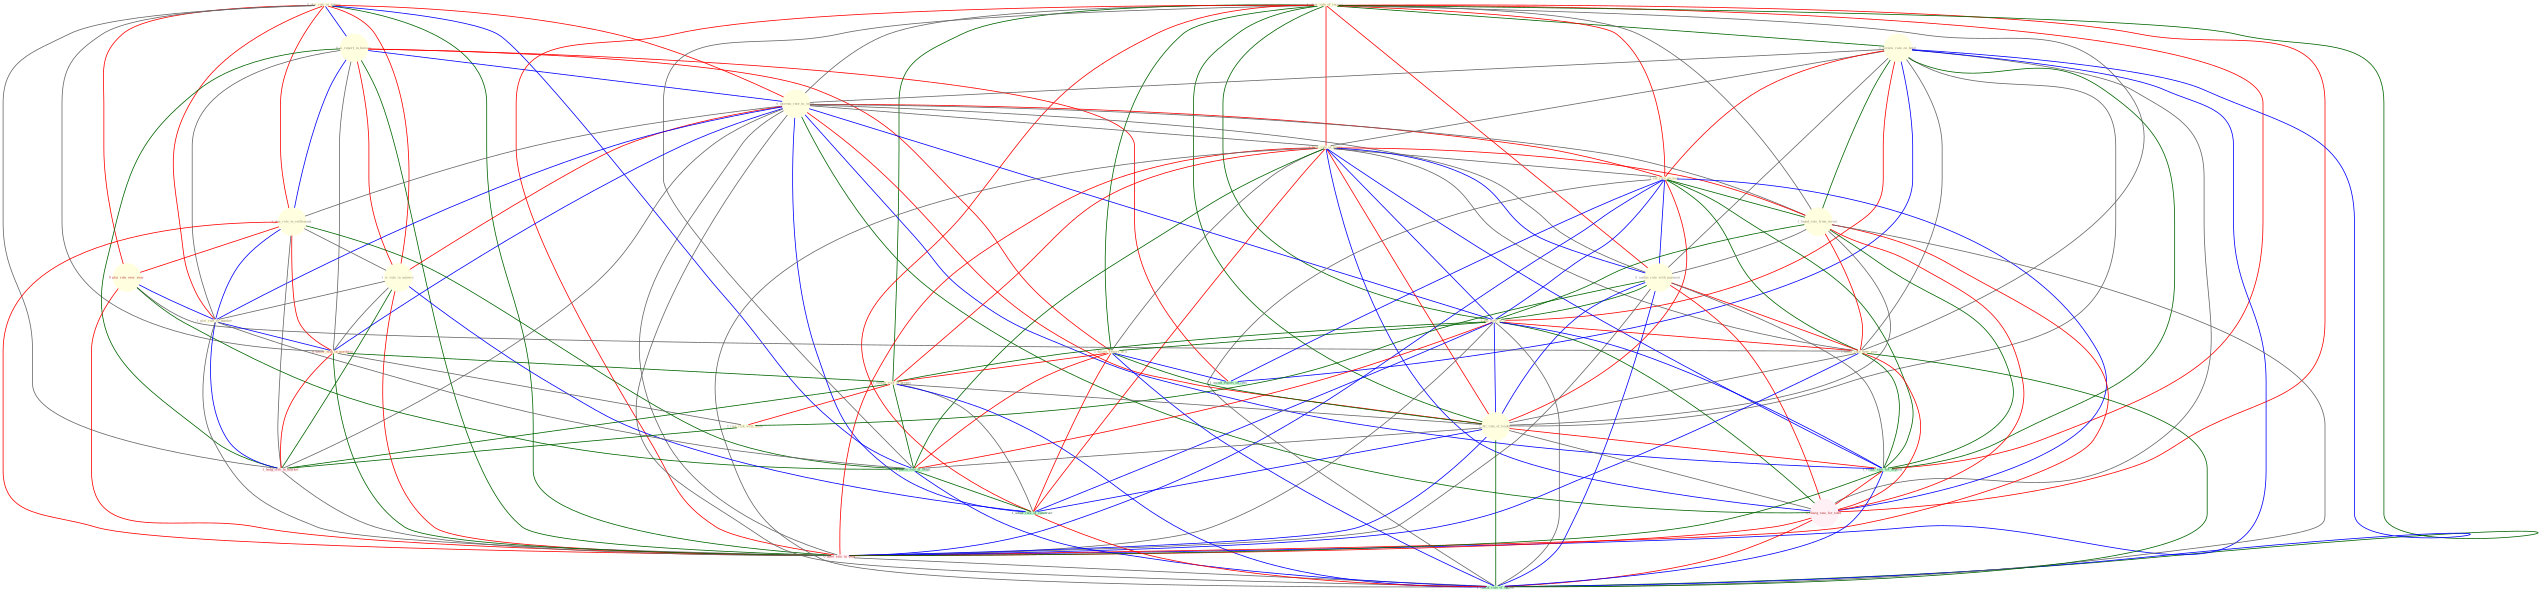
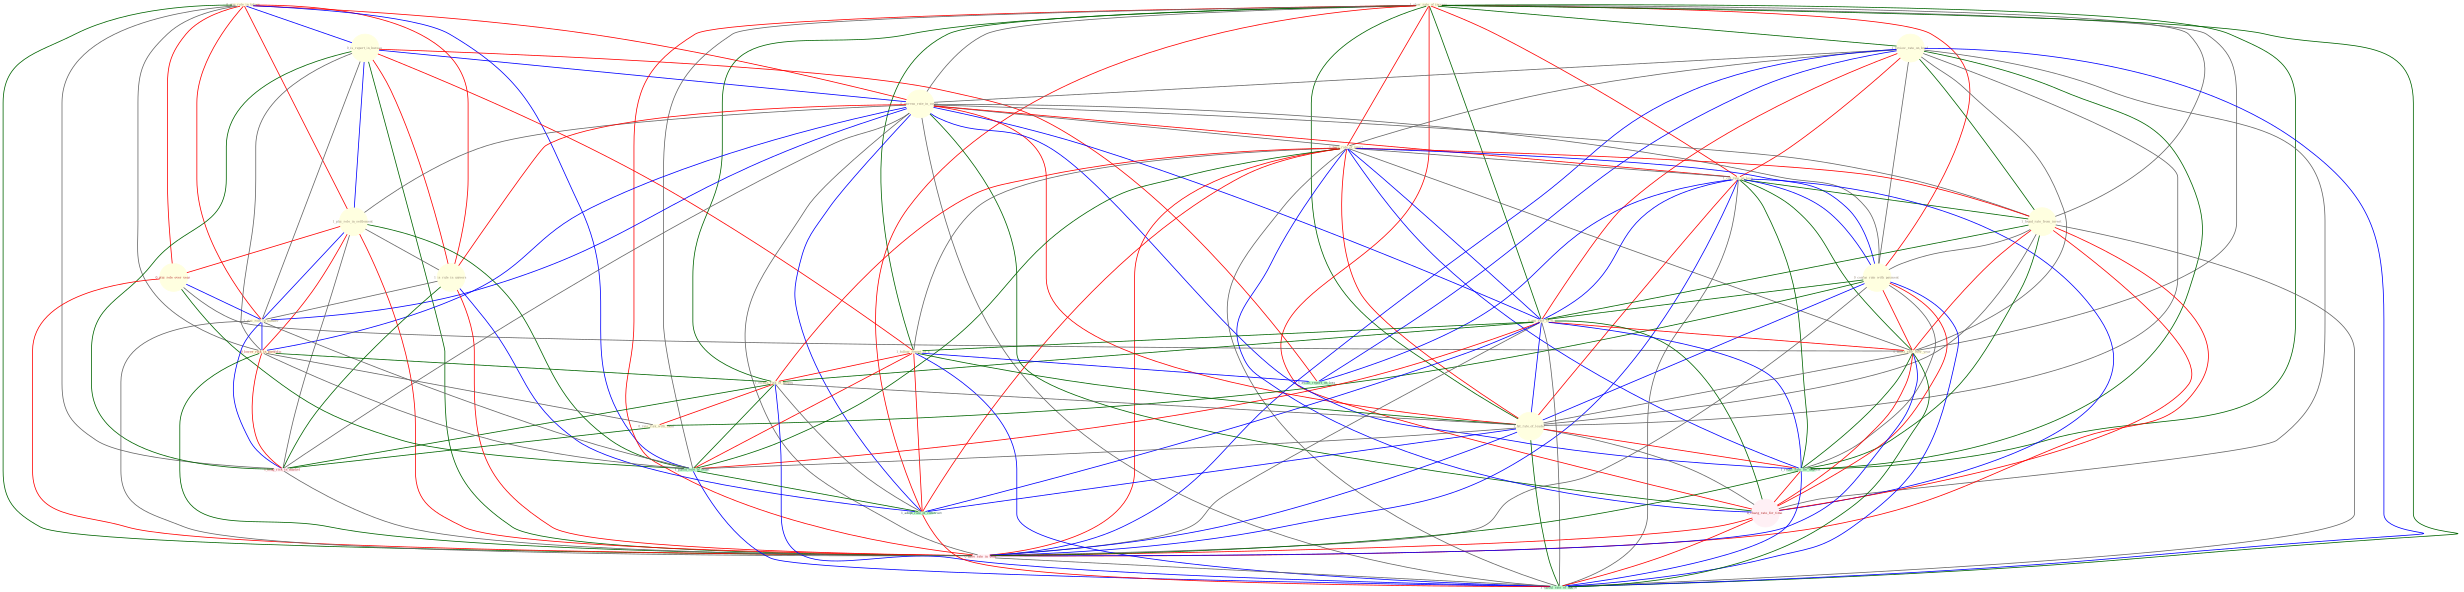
edge "1_slow_rate_of_increas" -- "1_reduc_rate_for_deposit": color red -> darkgreen
edge "1_is_rule_in_univers" -- "0_lower_risk_in_portfolio": now "1_pursu_role_of_senat" -- "0_lower_risk_in_portfolio"
